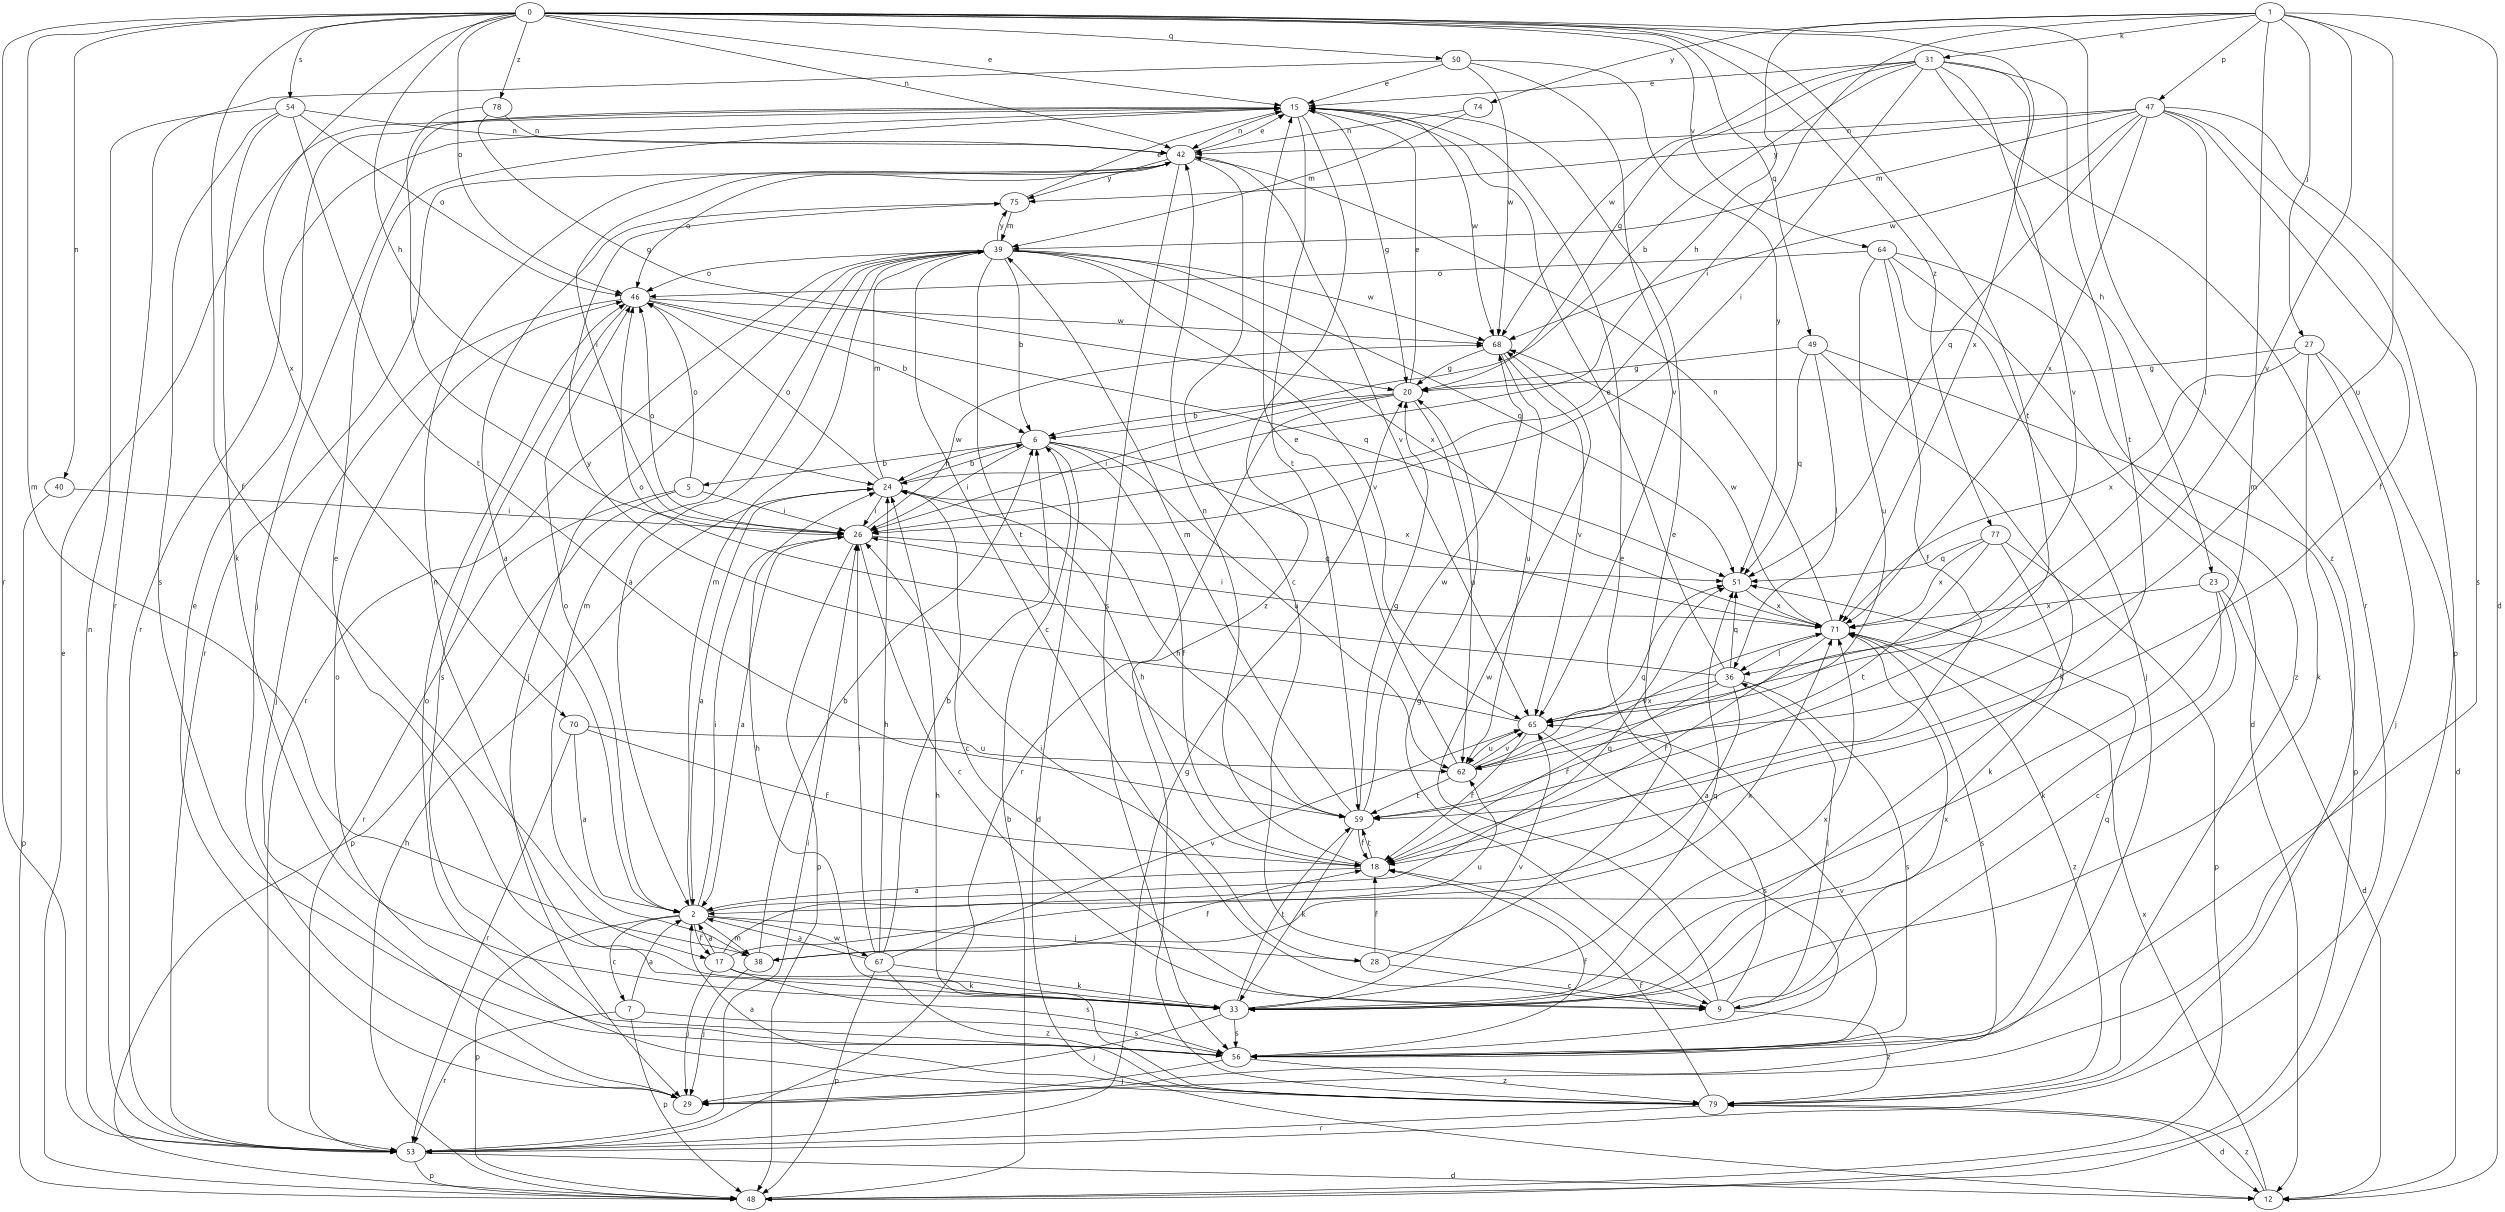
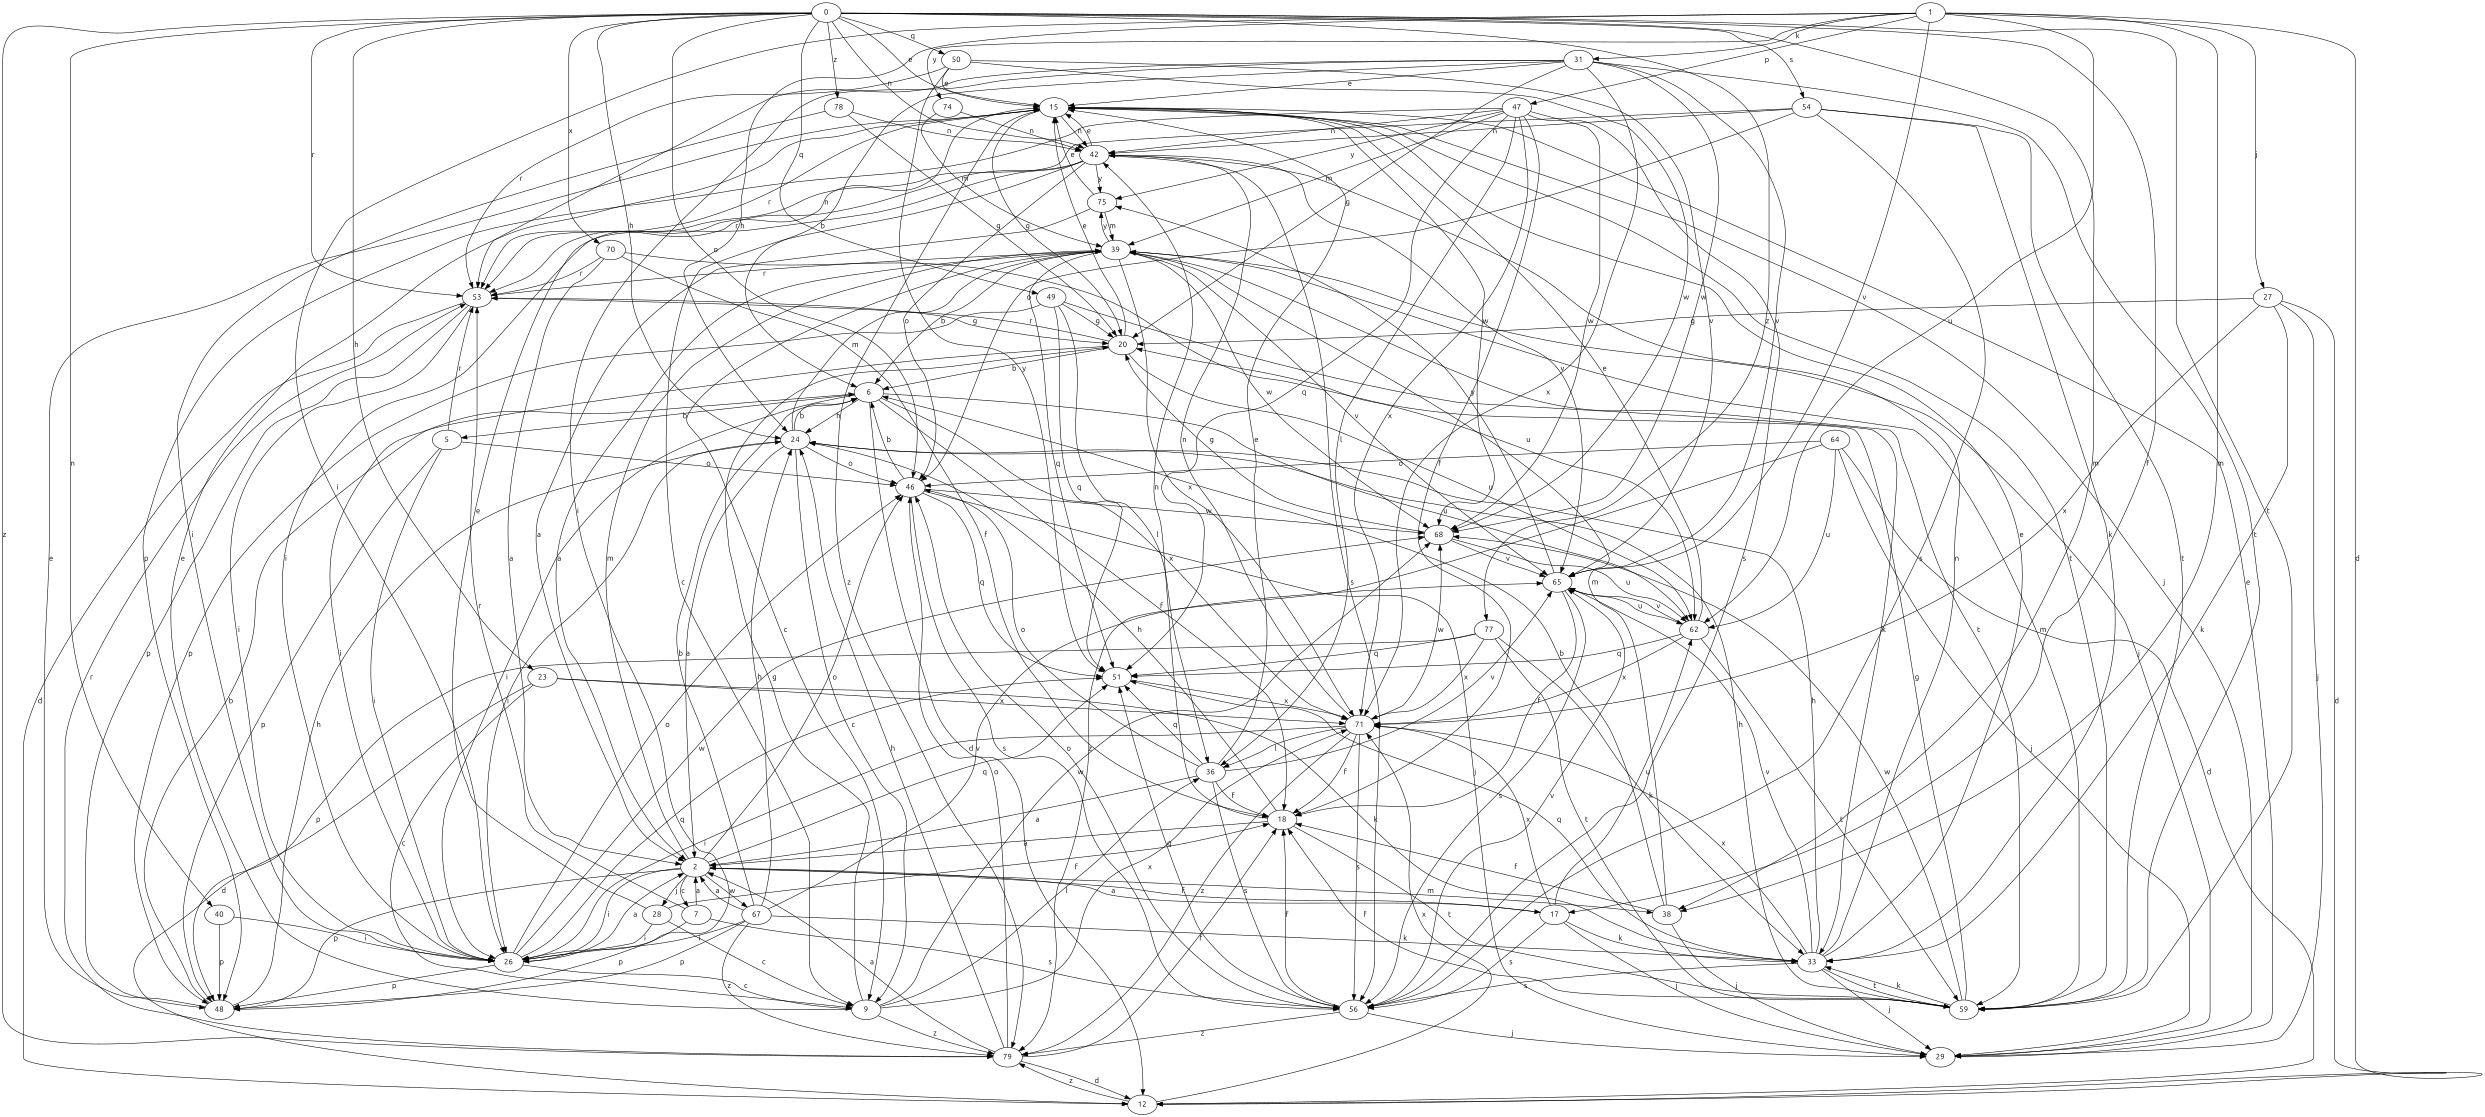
edge "0" -> "64": removed, label "v"
edge "39" -> "46": removed, label "o"
edge "64" -> "18": removed, label "f"
